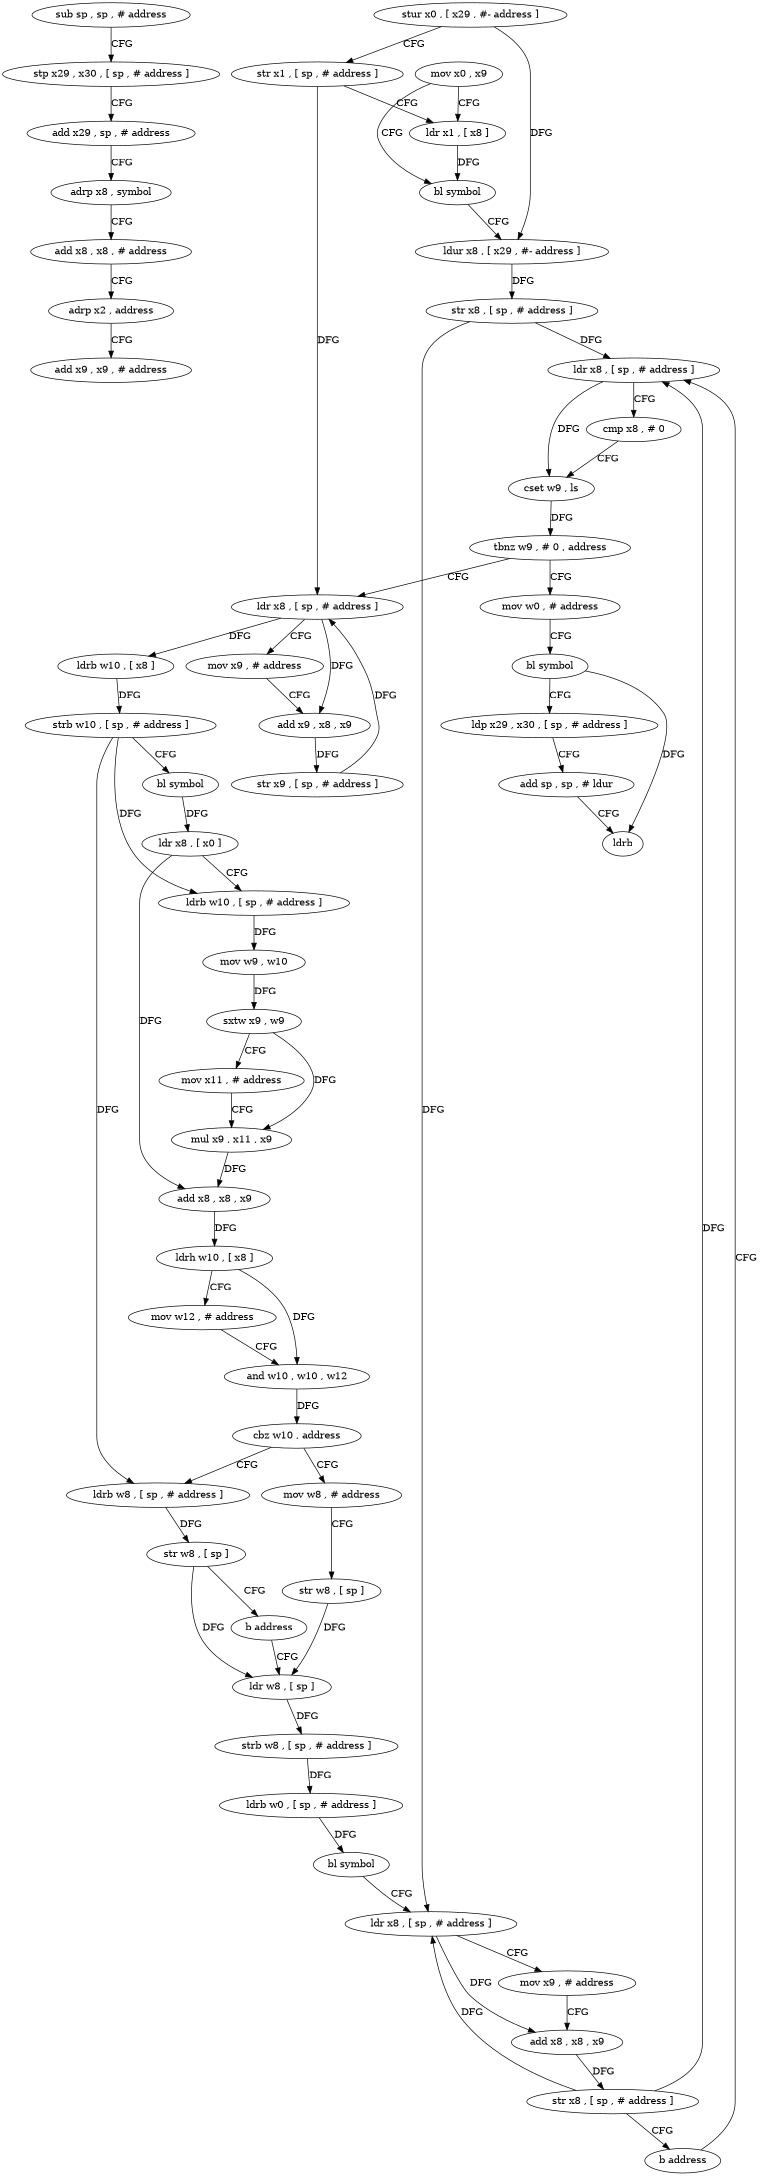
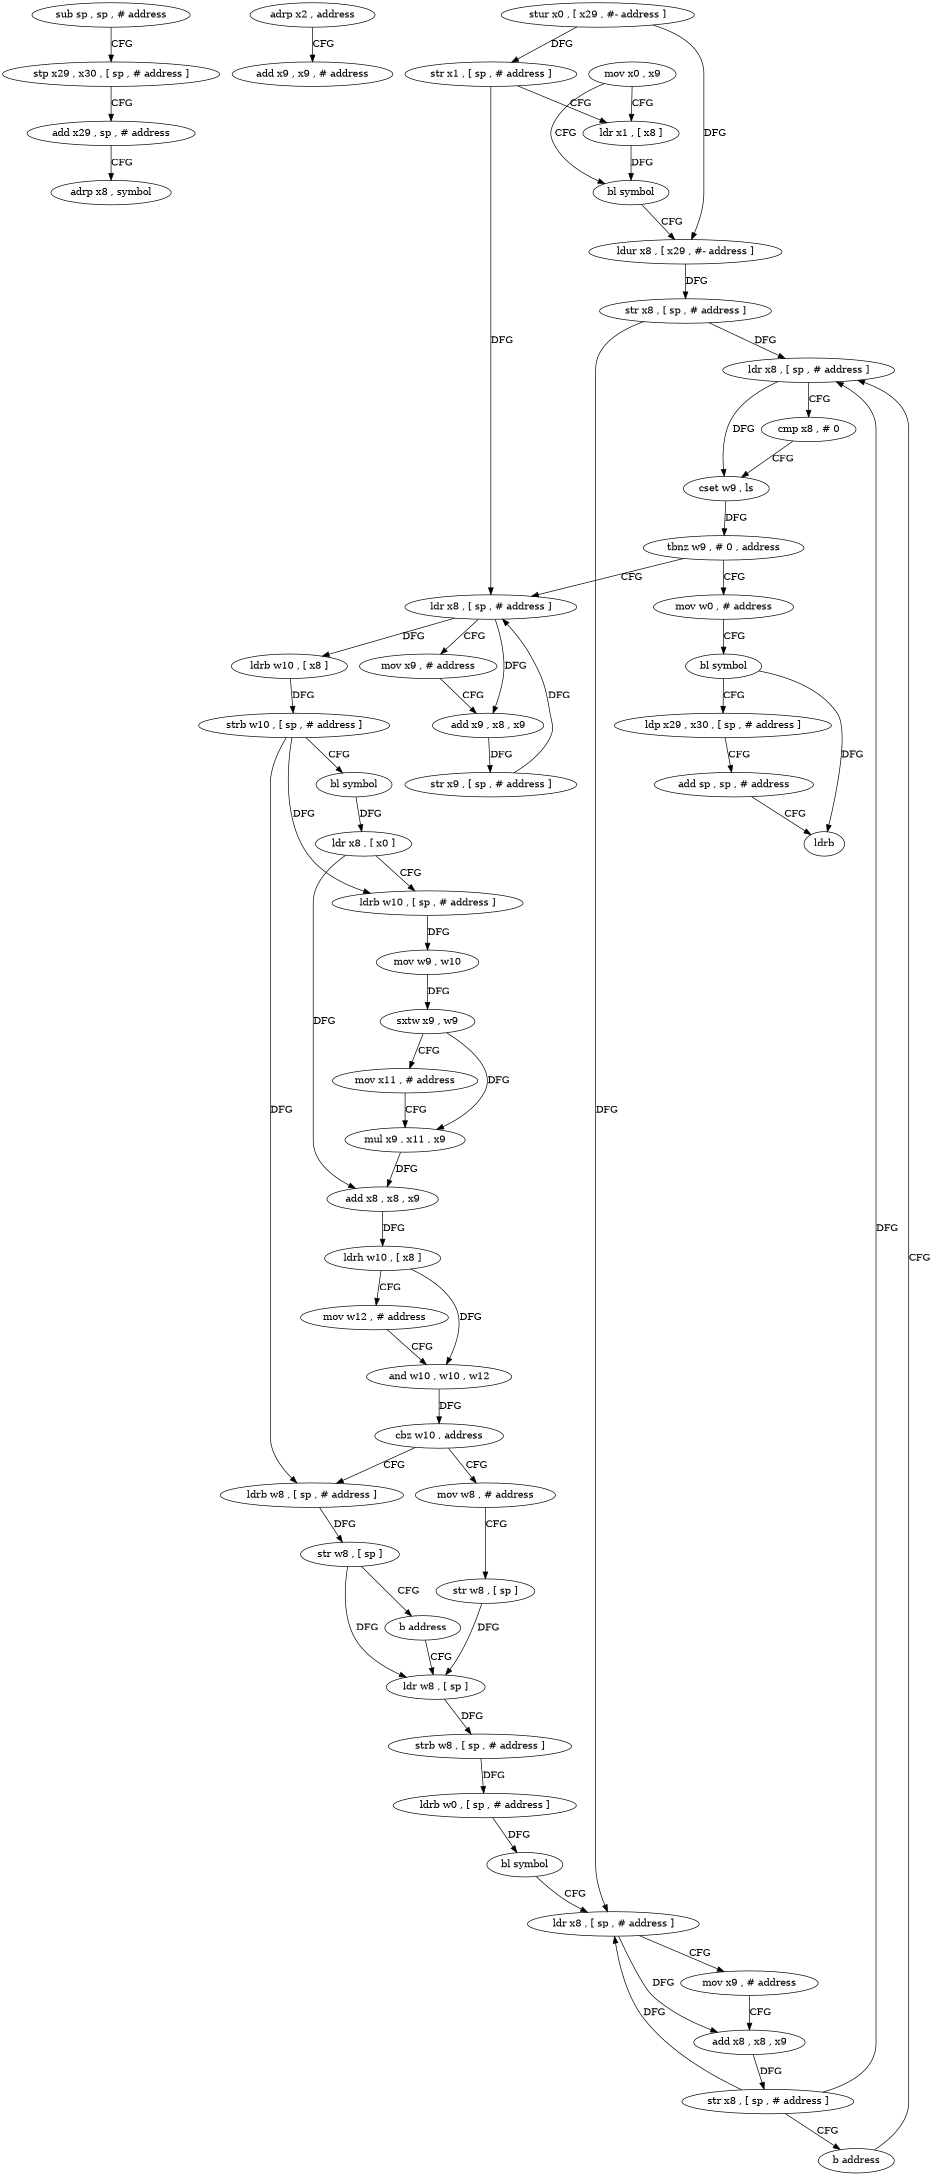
edge "stur x0 , [ x29 , #- address ]" -> "str x1 , [ sp , # address ]": label "CFG" -> "DFG"
node "add x8 , x8 , # address": removed
node "add sp , sp , # ldur": label "add sp , sp , # ldur" -> "add sp , sp , # address"
